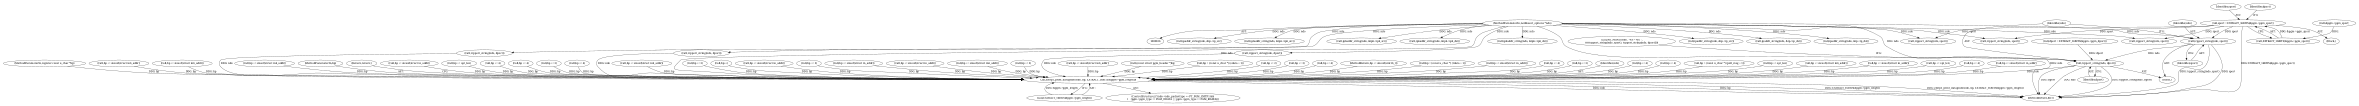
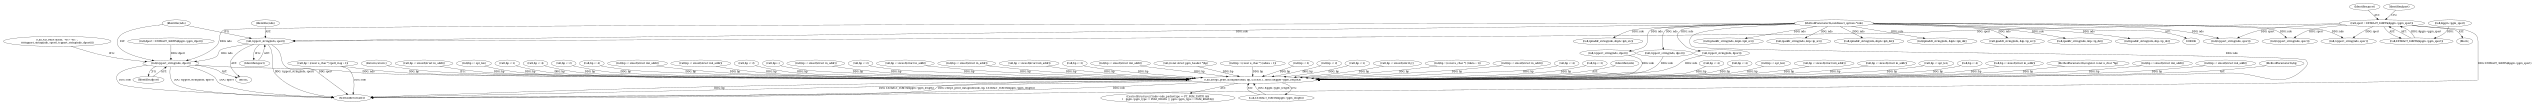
edge "(Call,sport = EXTRACT_16BITS(&pgm->pgm_sport))" -> "(Call,EXTRACT_16BITS(&pgm->pgm_sport))": label "CFG: " -> "AST: "
edge "(MethodParameterIn,netdissect_options *ndo)" -> "(MethodReturn,RET)": now "(Call,bp = (const u_char *) (poll_msg + 1))" -> "(MethodReturn,RET)"
node "(MethodReturn,bp += sizeof(uint16_t))": label "(MethodReturn,bp += sizeof(uint16_t))" -> "(Call,bp += sizeof(uint16_t))"
